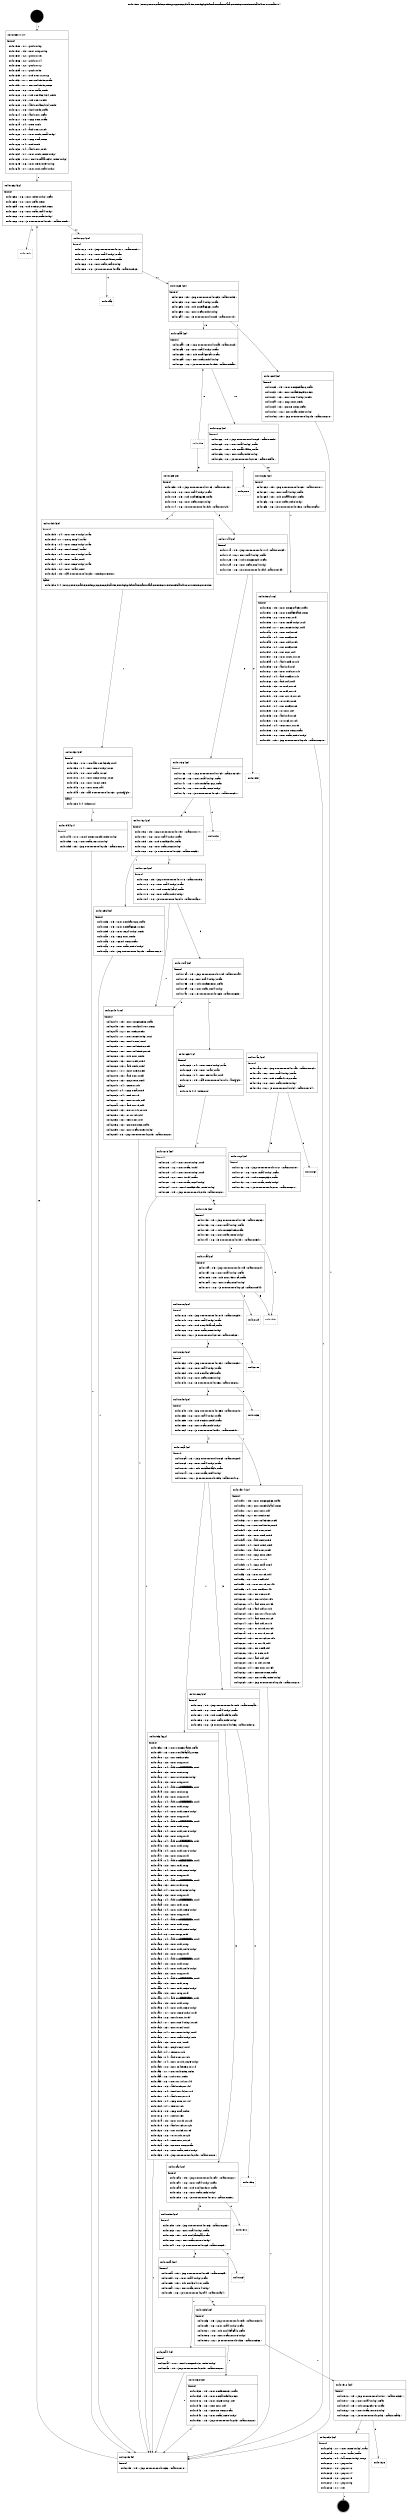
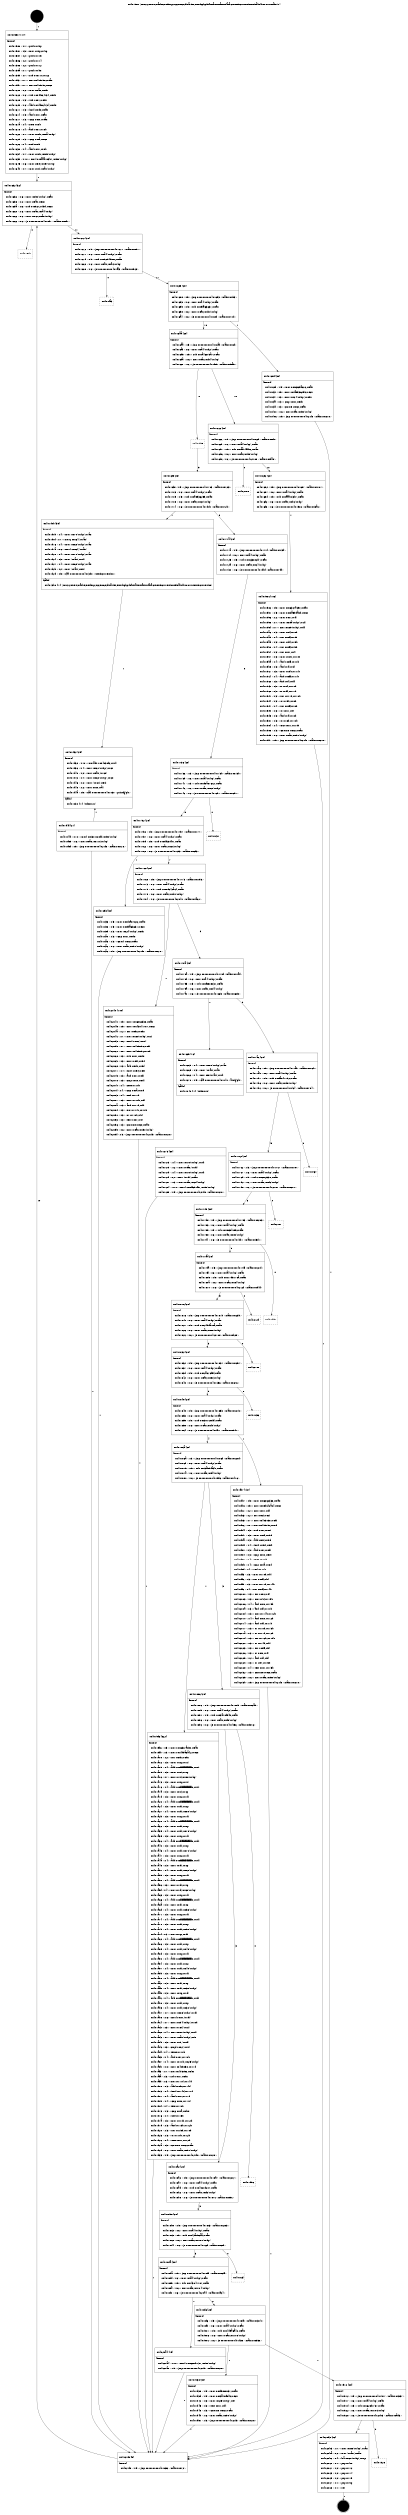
edge "0x401f85" -> "0x4016aa [28]": reversed
node "0x401dbf": removed
edge "0x401d32 [29]" -> "0x401d4f [21]": reversed
edge "0x40178a [28]" -> "0x402040 [100]": now "0x40178a [28]" -> "0x4017a6 [28]"
edge "0x401c65 [16]" -> "0x401c75 [30]": removed, label "1"
edge "0x401c75 [30]" -> "0x4017de [28]": now "0x4017c2 [28]" -> "0x4017de [28]"
node "0x4021e1": added
edge "0x4017fa [28]" -> "0x401bb1": now "0x4017fa [28]" -> "0x401816 [28]"
node "0x401e7c": removed
